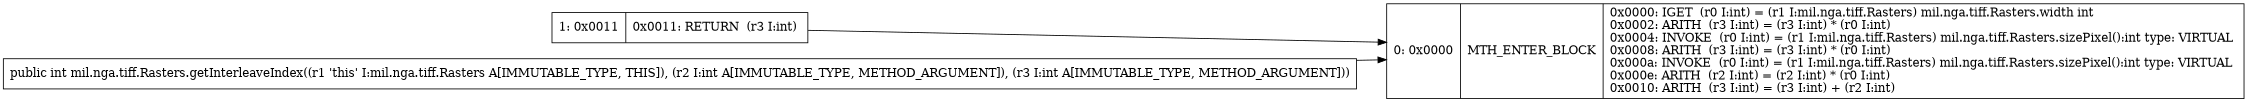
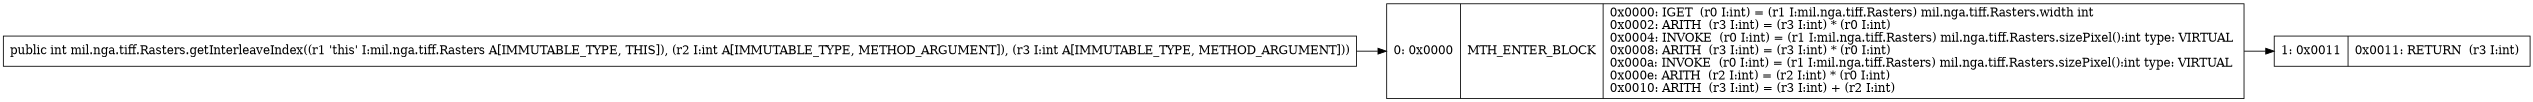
edge "1: 0x0011" -> "0: 0x0000": reversed
